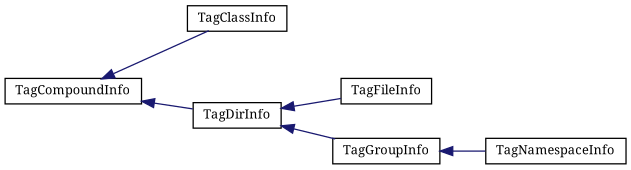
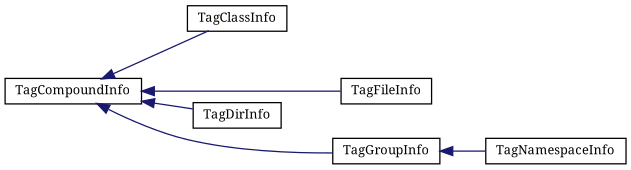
edge "TagFileInfo" -> "TagDirInfo": now "TagFileInfo" -> "TagCompoundInfo"
edge "TagGroupInfo" -> "TagDirInfo": now "TagGroupInfo" -> "TagCompoundInfo"
